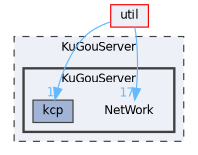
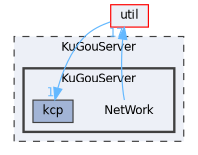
edge "util" -> "NetWork": reversed
